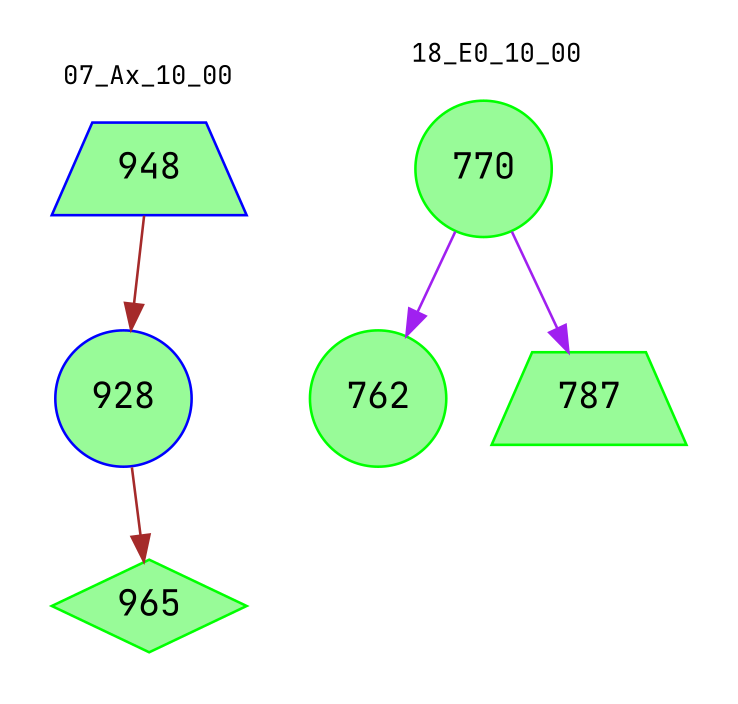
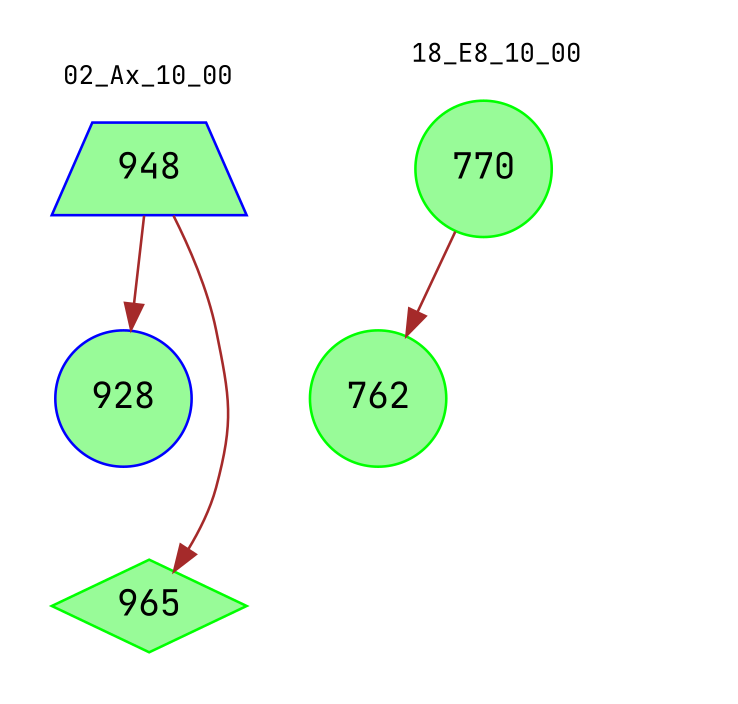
cluster "18_E0_10_00": label "18_E0_10_00" -> "18_E8_10_00"
cluster "07_Ax_10_00": label "07_Ax_10_00" -> "02_Ax_10_00"
edge "770" -> "762": color purple -> brown
node "787": removed
edge "928" -> "965": now "948" -> "965"
